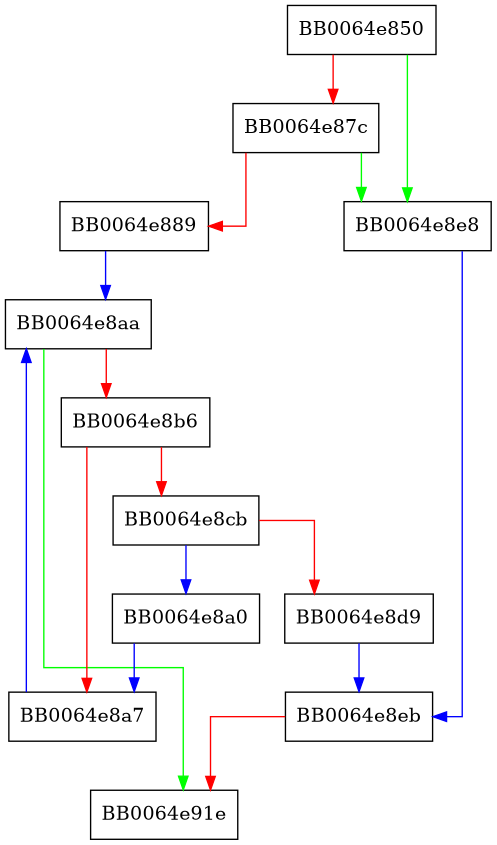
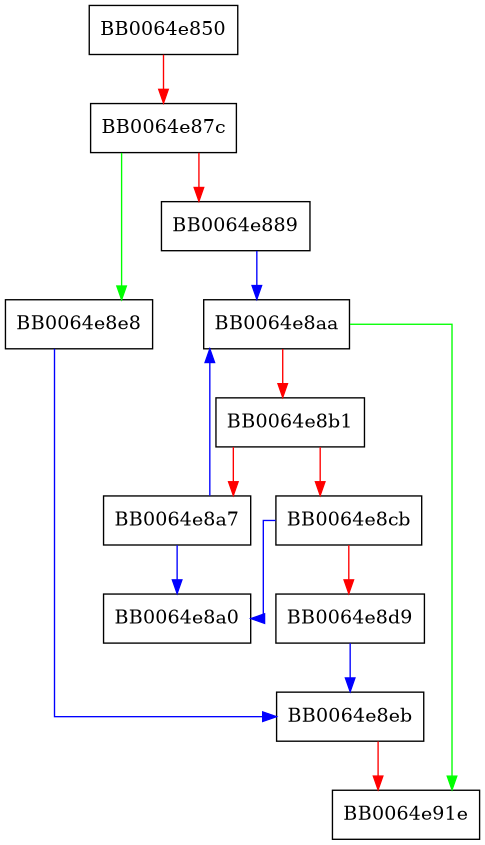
edge "BB0064e850" -> "BB0064e8e8": removed
node "BB0064e8b6": label "BB0064e8b6" -> "BB0064e8b1"
edge "BB0064e8a0" -> "BB0064e8a7": reversed
